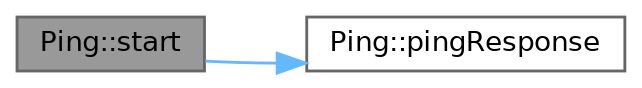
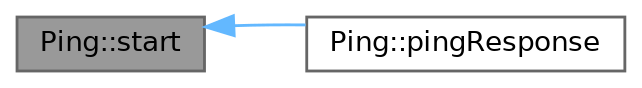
edge "Ping::start" -> "Ping::pingResponse": reversed
